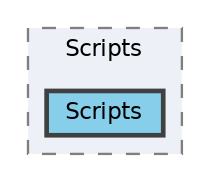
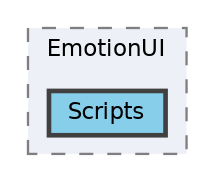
cluster "Scripts": label "Scripts" -> "EmotionUI"
